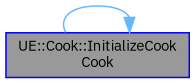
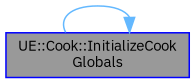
node "UE::Cook::InitializeCook Cook": label "UE::Cook::InitializeCook Cook" -> "UE::Cook::InitializeCook Globals"
